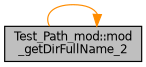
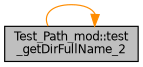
node "Test_Path_mod::mod _getDirFullName_2": label "Test_Path_mod::mod _getDirFullName_2" -> "Test_Path_mod::test _getDirFullName_2"
